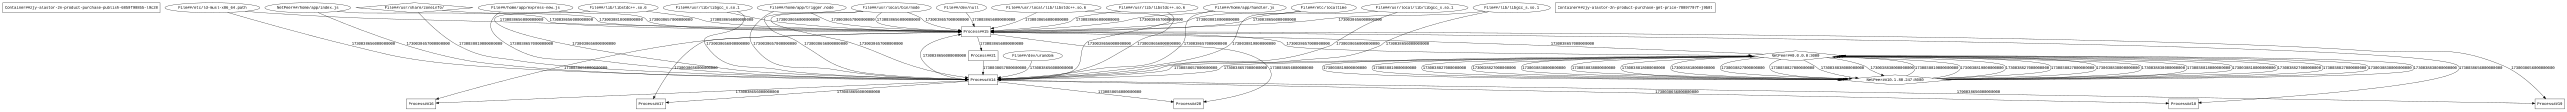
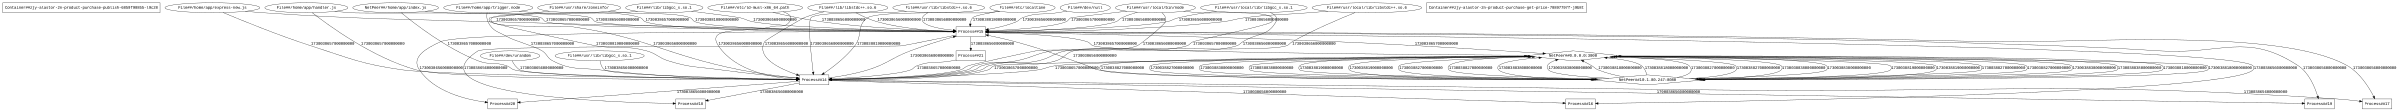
node "File##/usr/share/zoneinfo/": shape diamond -> ellipse
edge "File##/usr/lib/libgcc_s.so.1" -> "Process##15": now "NetPeer##10.1.80.247:8080" -> "Process##15"
